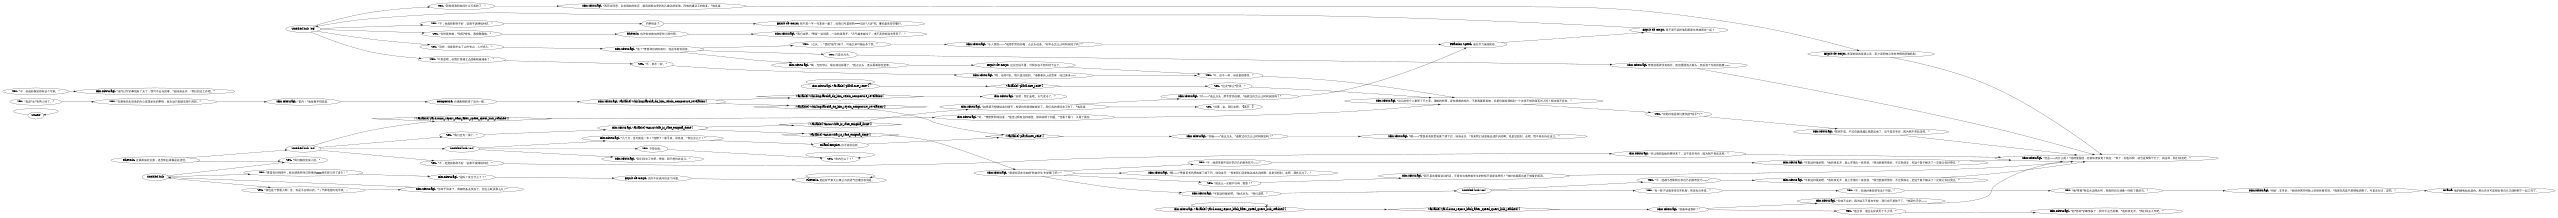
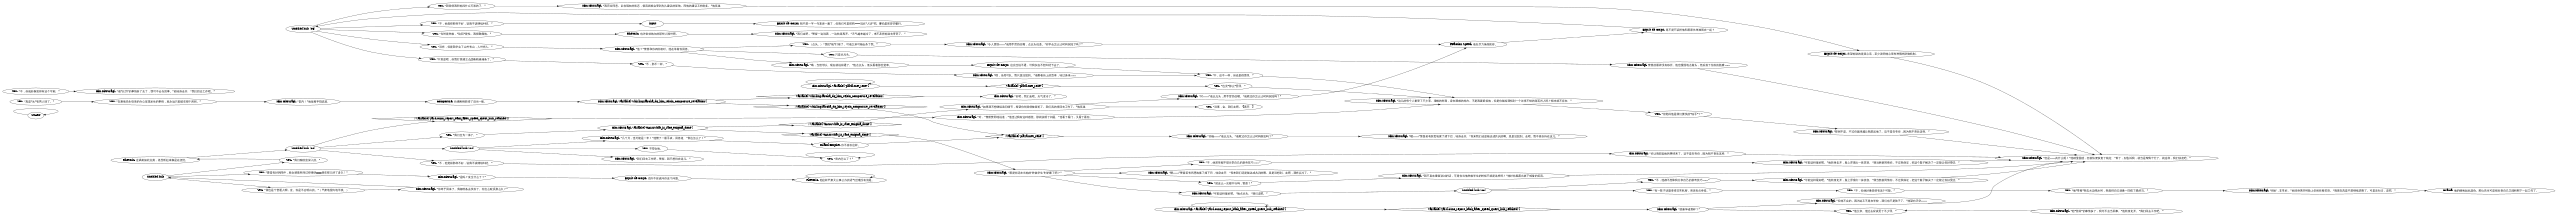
node "的事情多了": label "的事情多了" -> "input"
edge "Rhetoric: 这讽刺如此完美，甚至听起来像是在担忧。" -> "You: “我们聊的蛮深入的。”": reversed
edge "You: “他父亲。他过去应该受了不少罪。”" -> "Kim Kitsuragi: “他*觉得*的事情多了，我可不会当回事。”他转身走开。“我们回去工作吧。”": reversed
